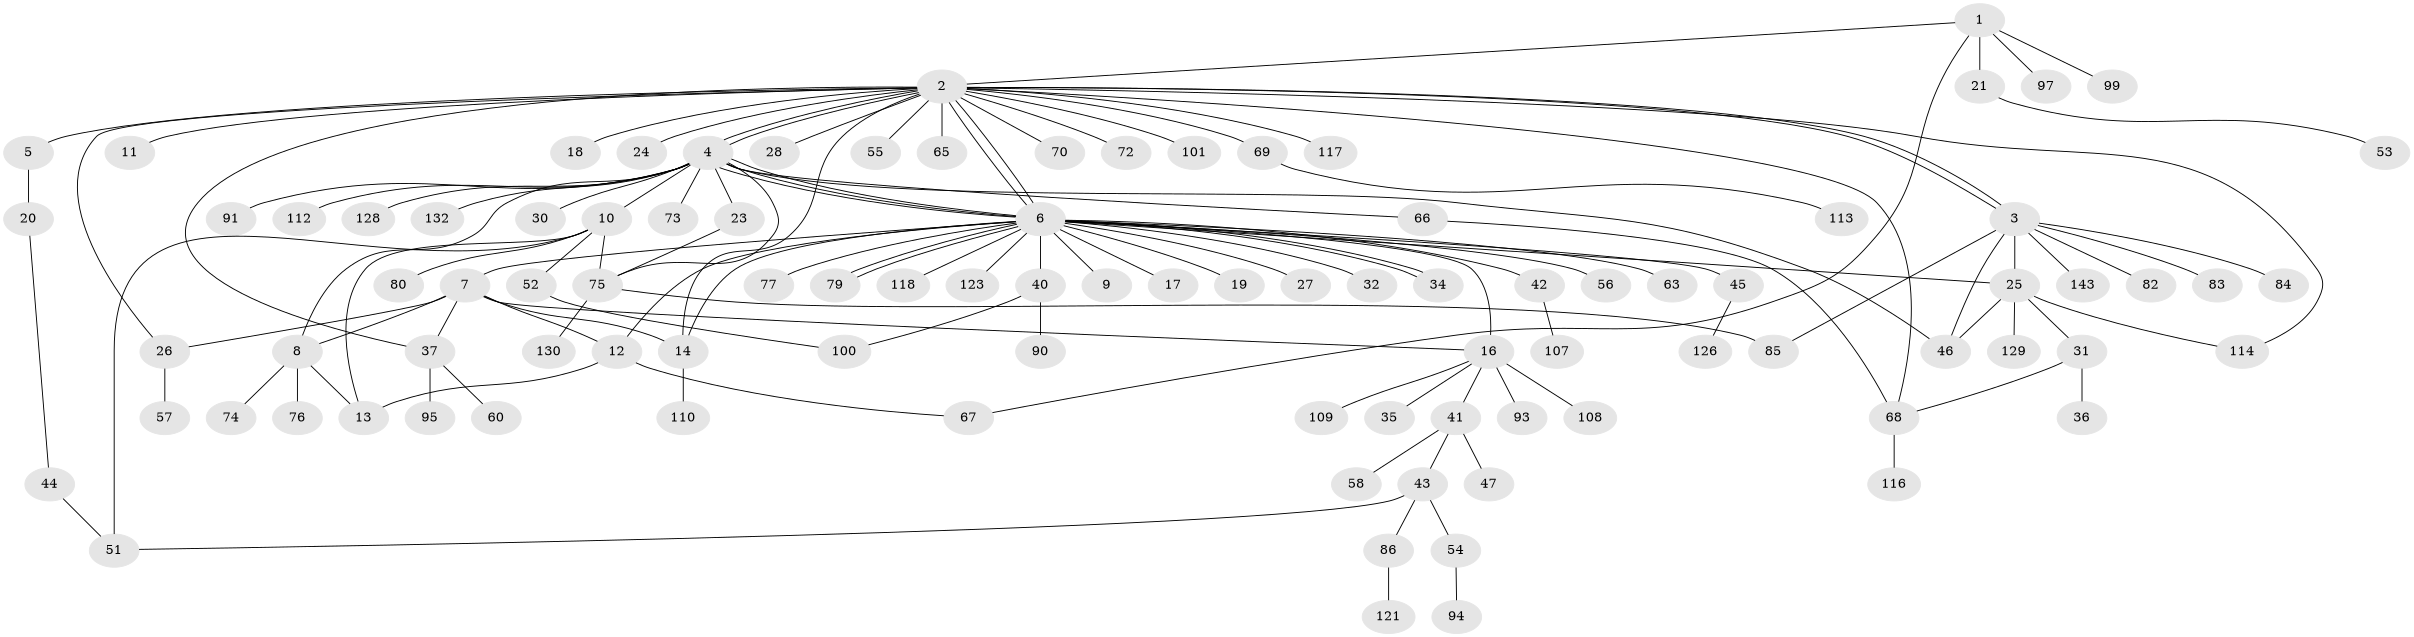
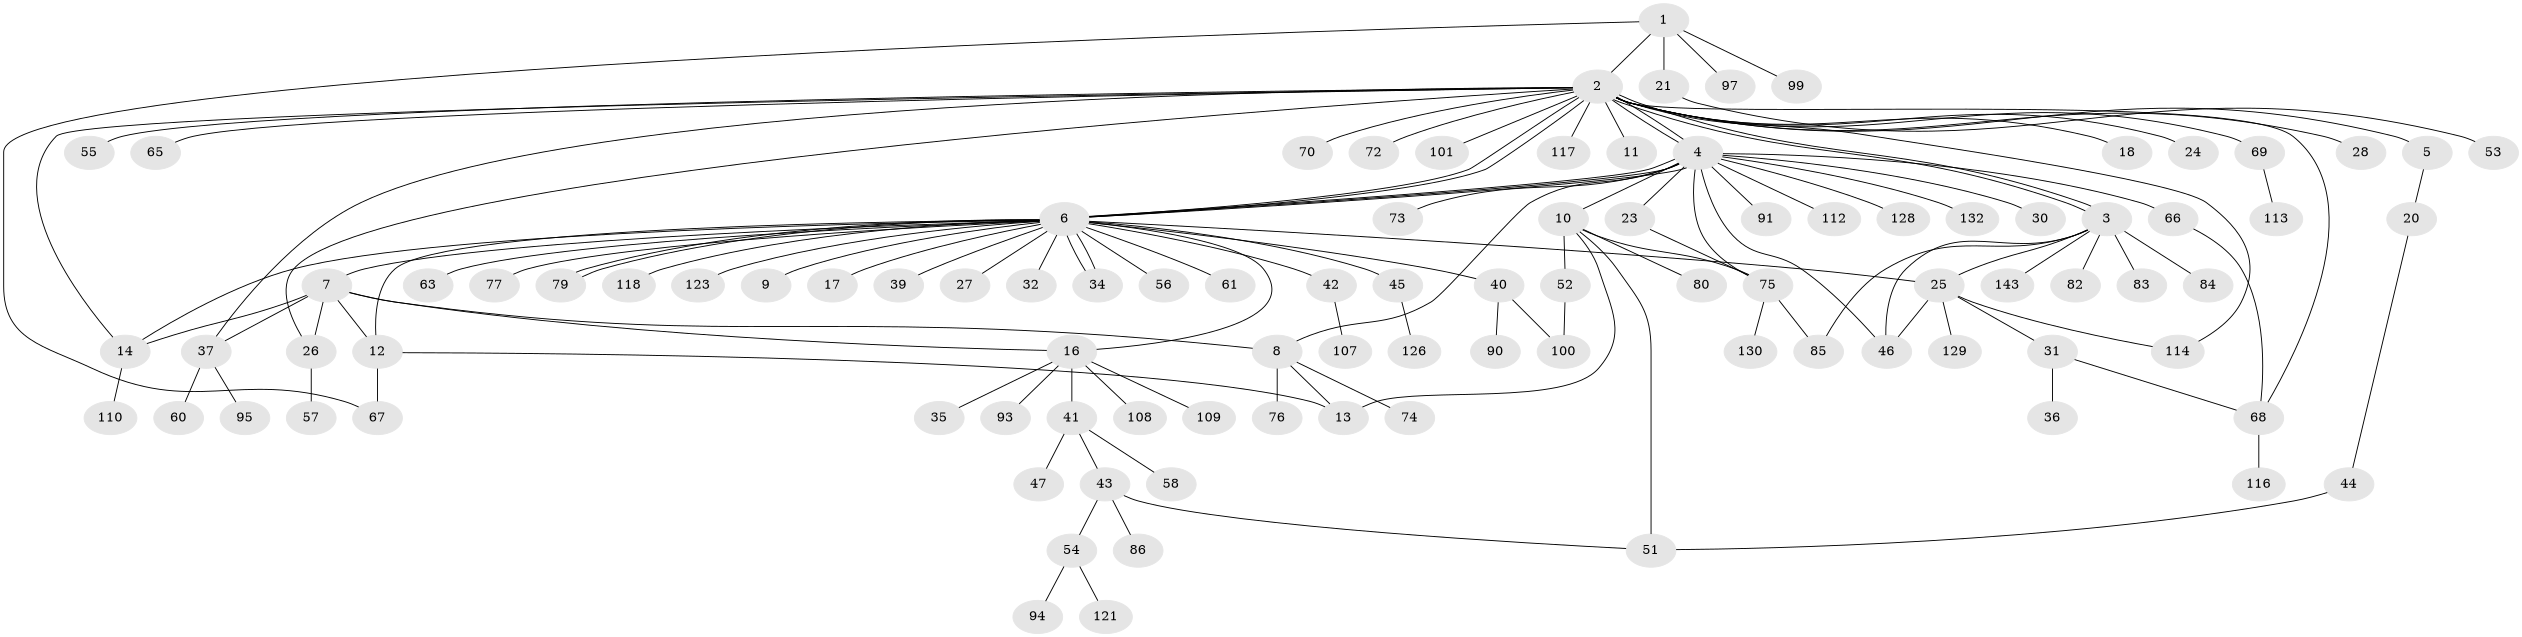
node "61": added
node "19": label "19" -> "39"
edge "86" -- "121": now "54" -- "121"
